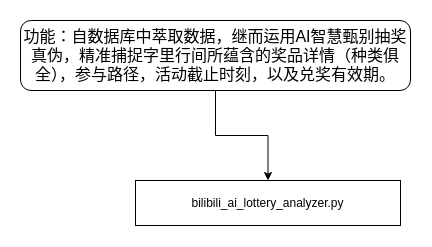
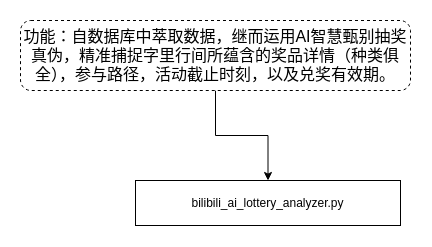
node "功能：自数据库中萃取数据，继而运用AI智慧甄别抽奖真伪，精准捕捉字里行间所蕴含的奖品详情（种类俱全），参与路径，活动截止时刻，以及兑奖有效期。": style solid -> dashed
